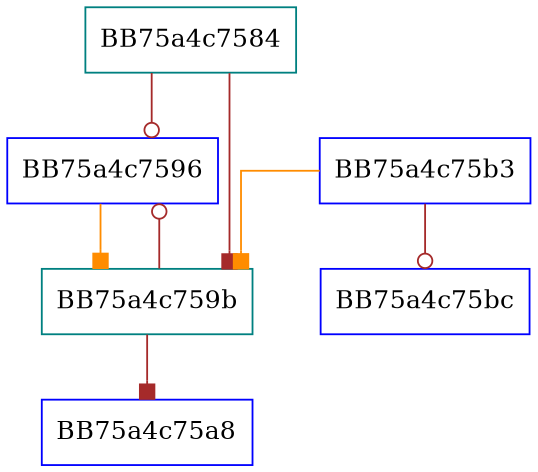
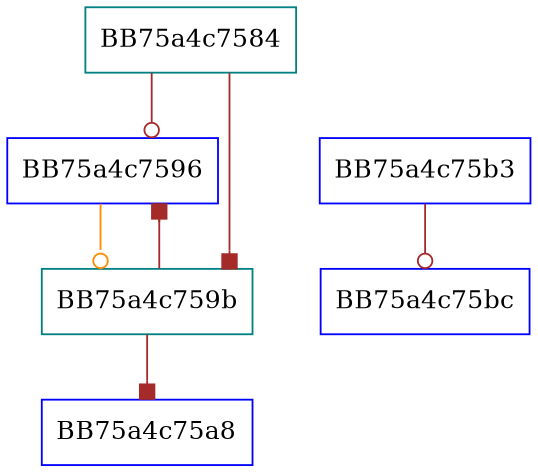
edge "BB75a4c75b3" -> "BB75a4c759b": removed
edge "BB75a4c7596" -> "BB75a4c759b": arrowhead box -> odot
edge "BB75a4c759b" -> "BB75a4c7596": arrowhead odot -> box
